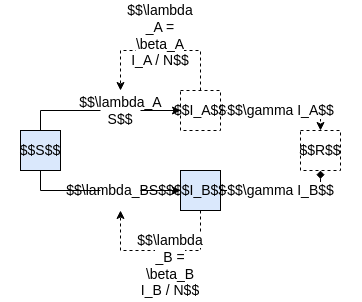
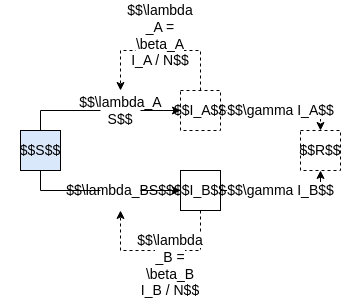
edge "$$I_B$$" -> "$$R$$": arrowhead diamond -> classic
node "$$I_B$$": fillcolor #dae8fc -> #ffffff
